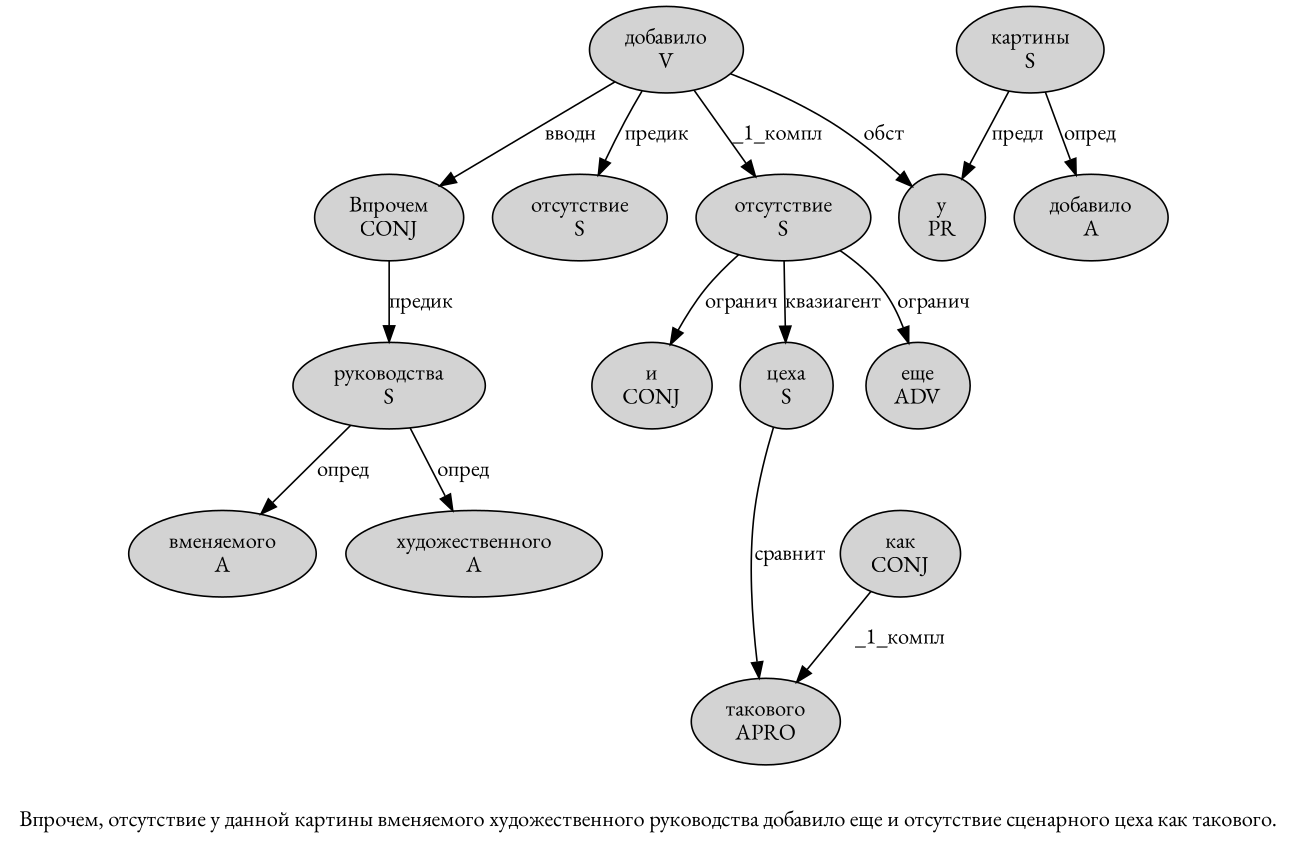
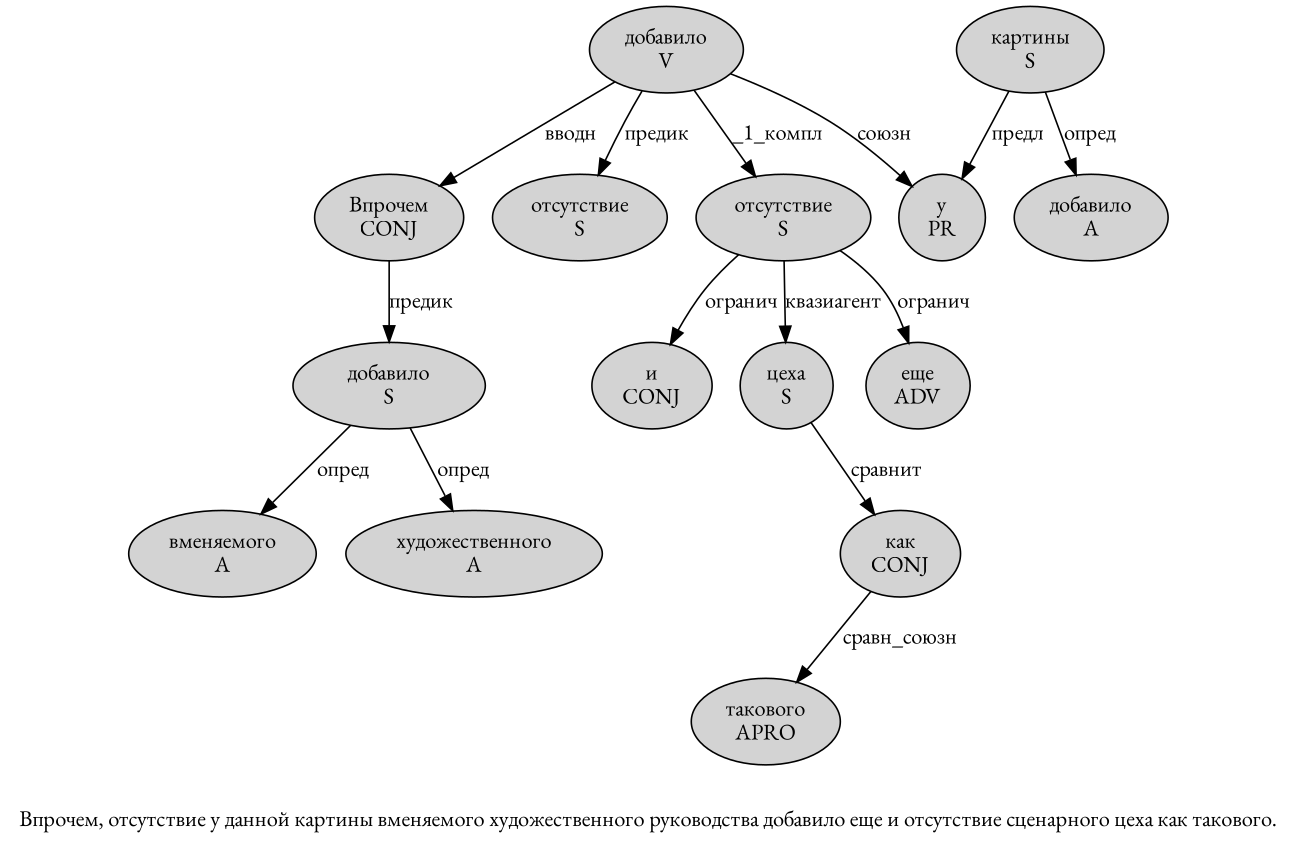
edge "добавило V" -> "у PR": label "обст" -> "союзн"
node "руководства S": label "руководства S" -> "добавило S"
edge "цеха S" -> "такового APRO": now "цеха S" -> "как CONJ"
edge "как CONJ" -> "такового APRO": label "_1_компл" -> "сравн_союзн"
